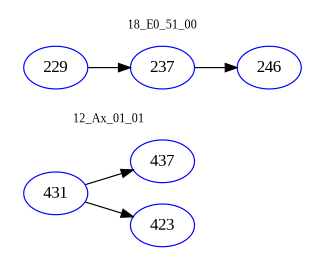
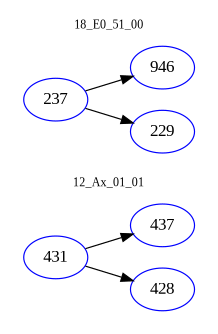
edge "229" -> "237": reversed
node "246": label "246" -> "946"
node "423": label "423" -> "428"
